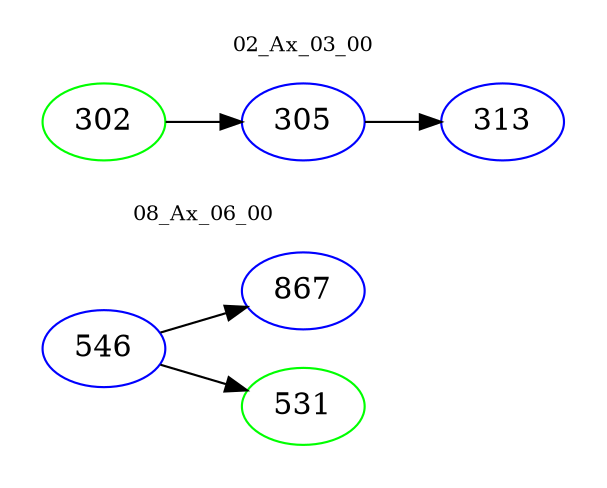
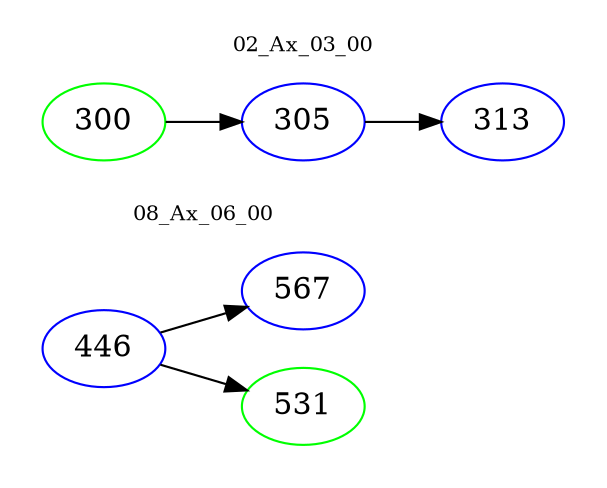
node "302": label "302" -> "300"
node "867": label "867" -> "567"
node "546": label "546" -> "446"
